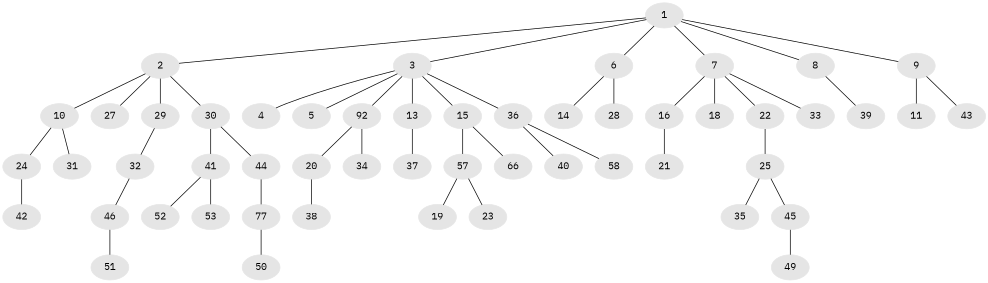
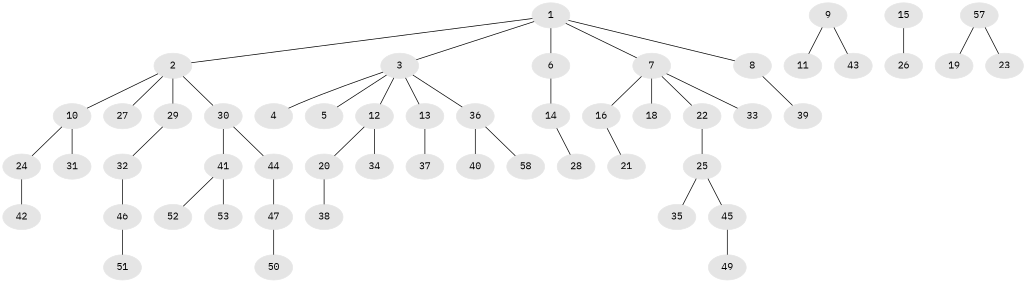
edge "1" -- "9": removed
edge "3" -- "15": removed
edge "6" -- "28": now "14" -- "28"
node "92": label "92" -> "12"
edge "15" -- "57": removed
node "66": label "66" -> "26"
node "77": label "77" -> "47"
